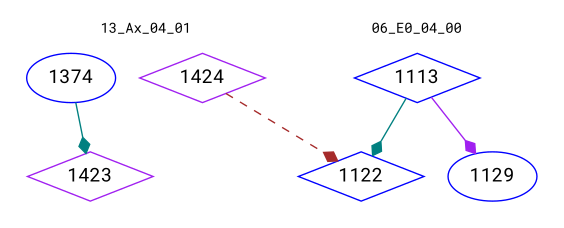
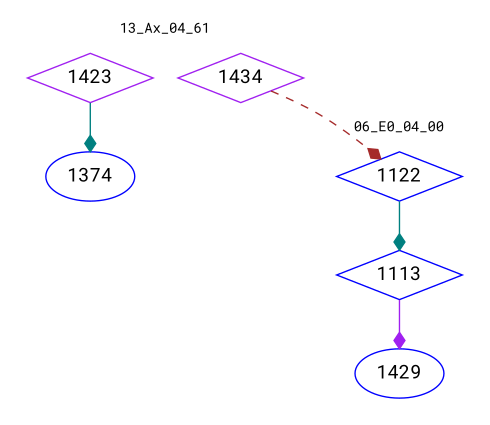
cluster "13_Ax_04_01": label "13_Ax_04_01" -> "13_Ax_04_61"
node "1424": label "1424" -> "1434"
edge "1374" -> "1423": reversed
edge "1113" -> "1122": reversed
node "1129": label "1129" -> "1429"
